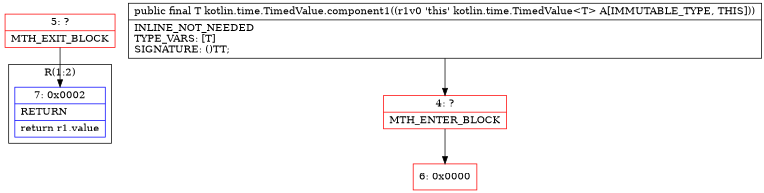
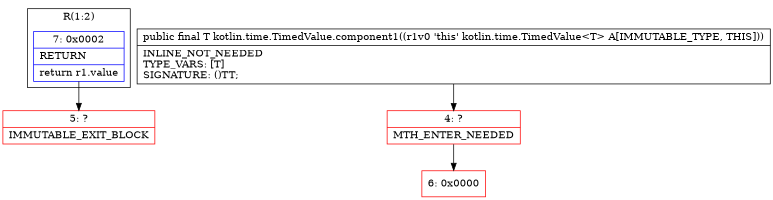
node "5: ?": text "MTH_EXIT_BLOCK" -> "IMMUTABLE_EXIT_BLOCK"
edge "5: ?" -> "7: 0x0002": reversed
node "4: ?": text "MTH_ENTER_BLOCK" -> "MTH_ENTER_NEEDED"
